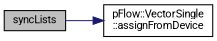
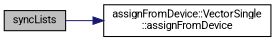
node "pFlow::VectorSingle ::assignFromDevice": label "pFlow::VectorSingle ::assignFromDevice" -> "assignFromDevice::VectorSingle ::assignFromDevice"
